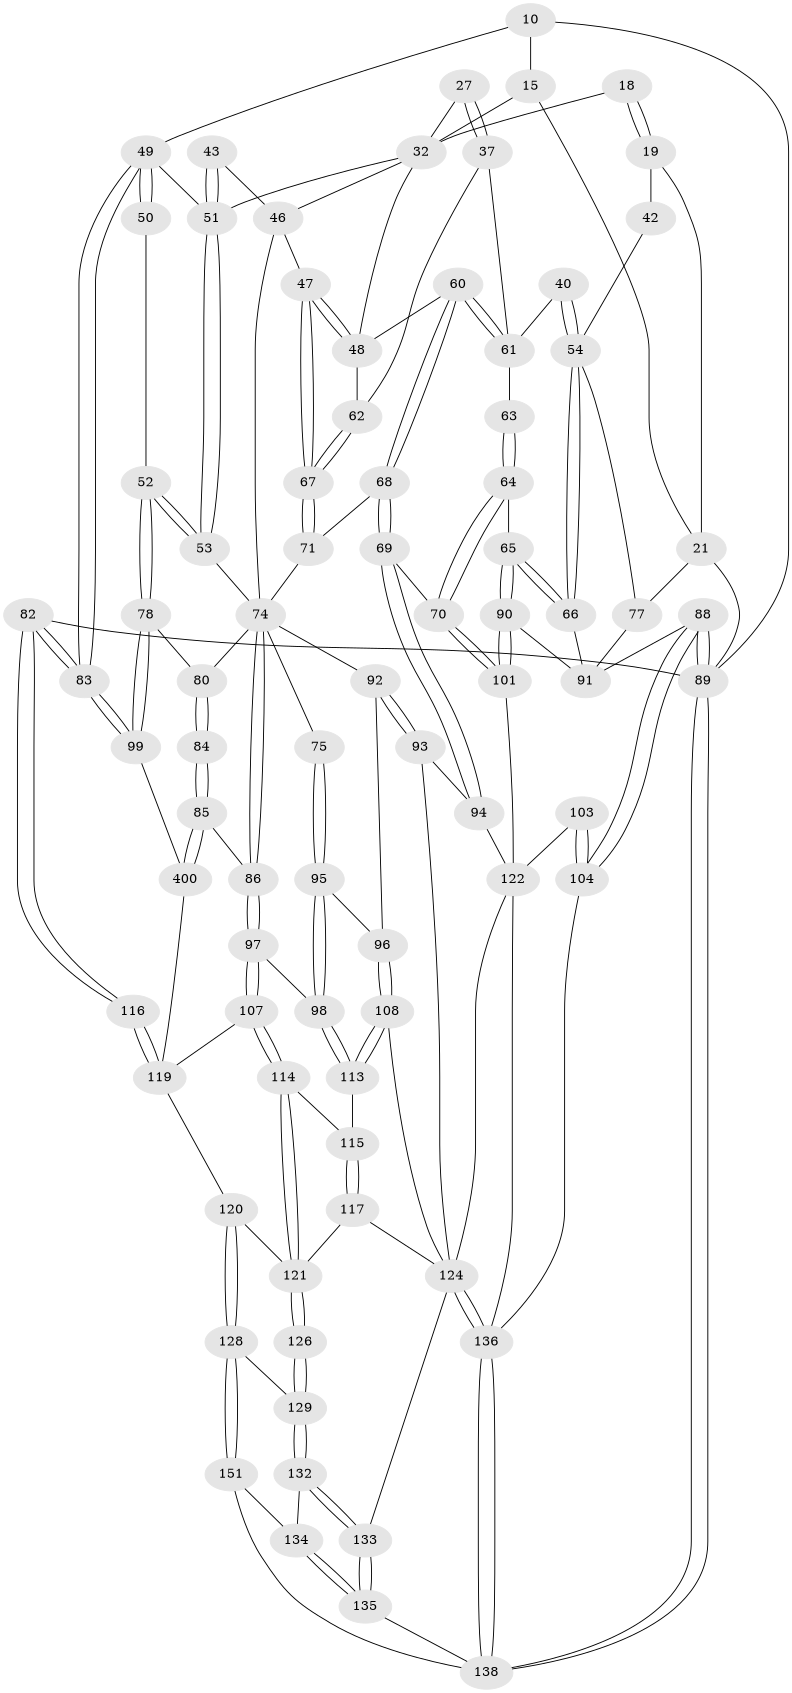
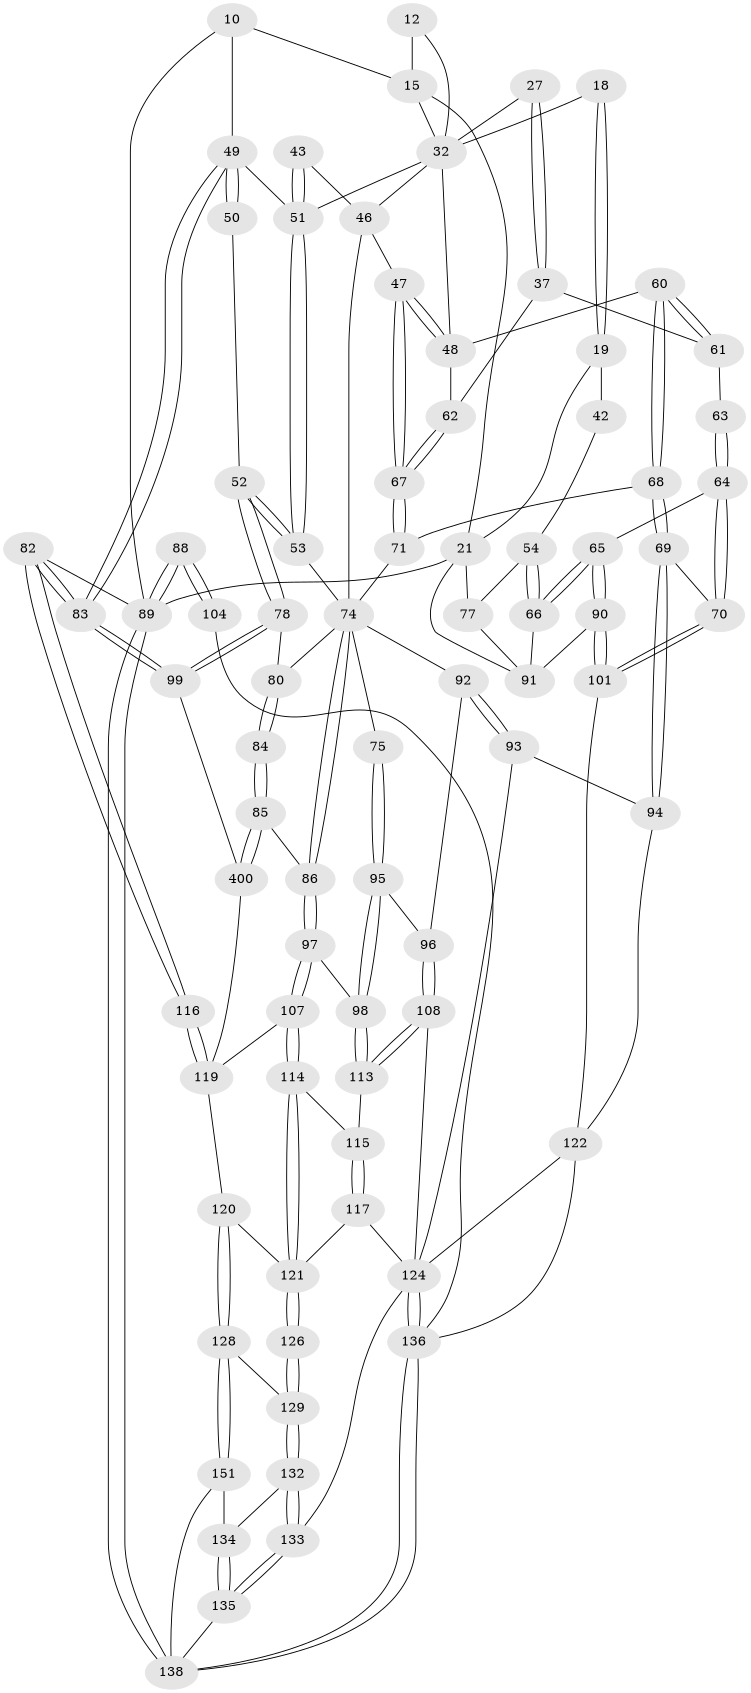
node "12": added
node "40": removed
edge "88" -- "91": now "21" -- "91"
node "103": removed
